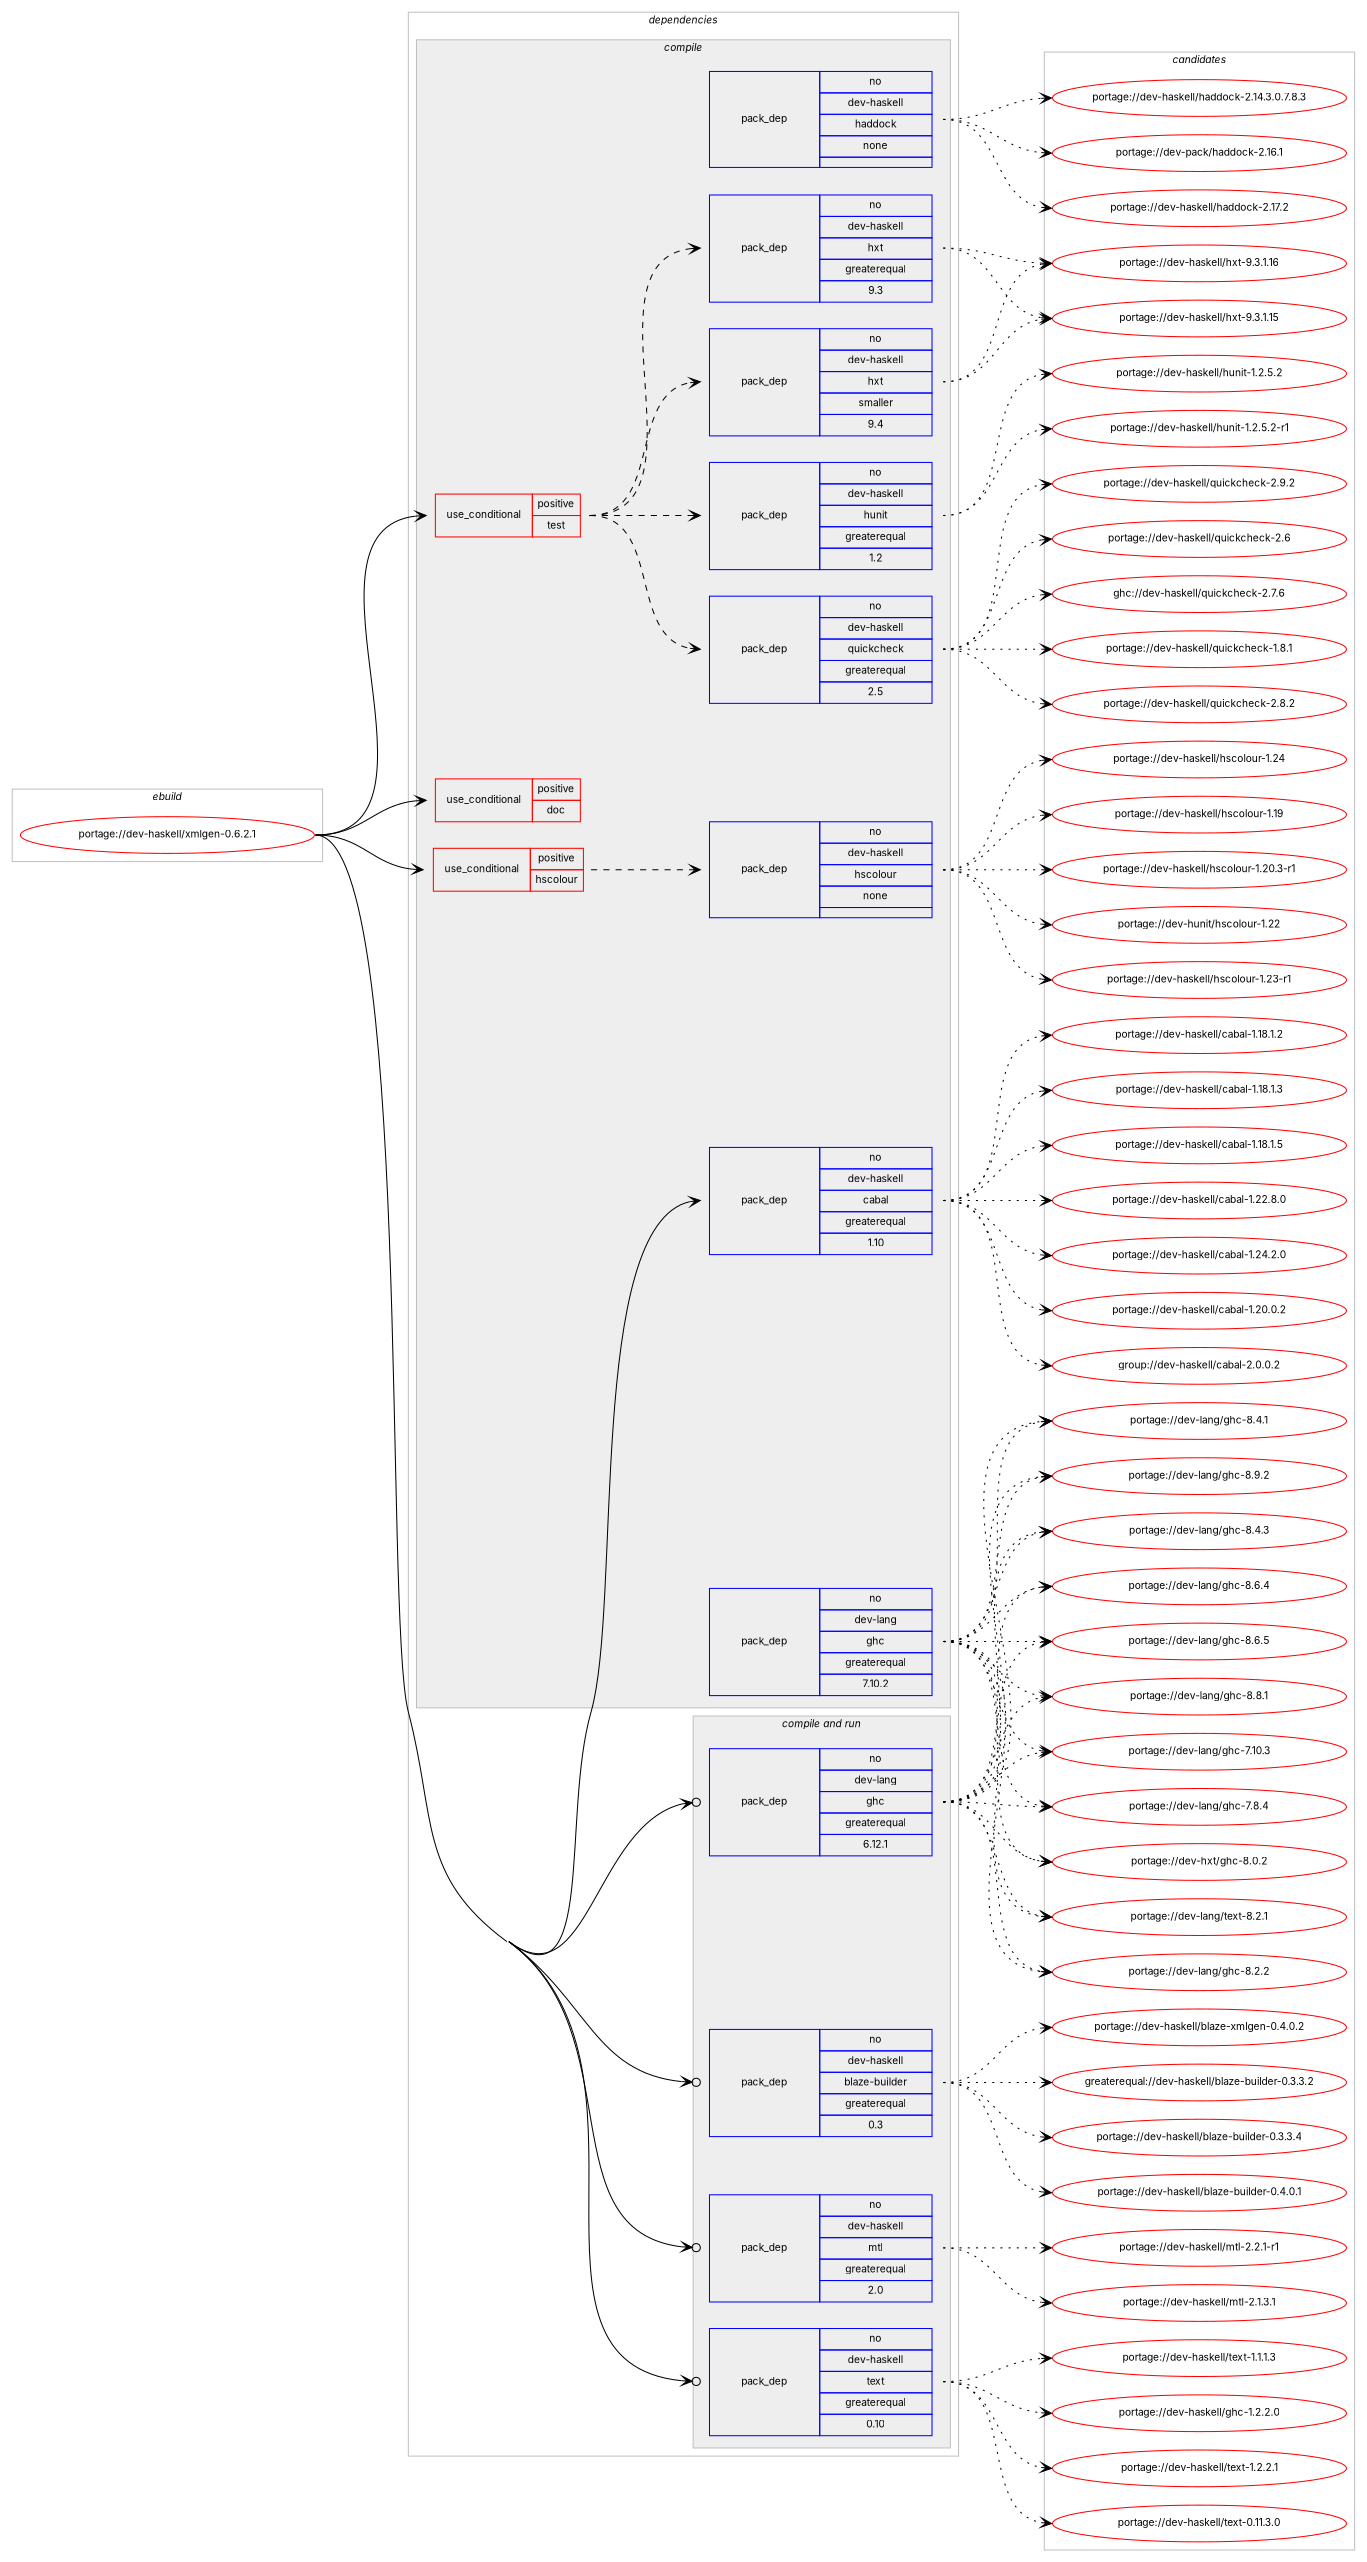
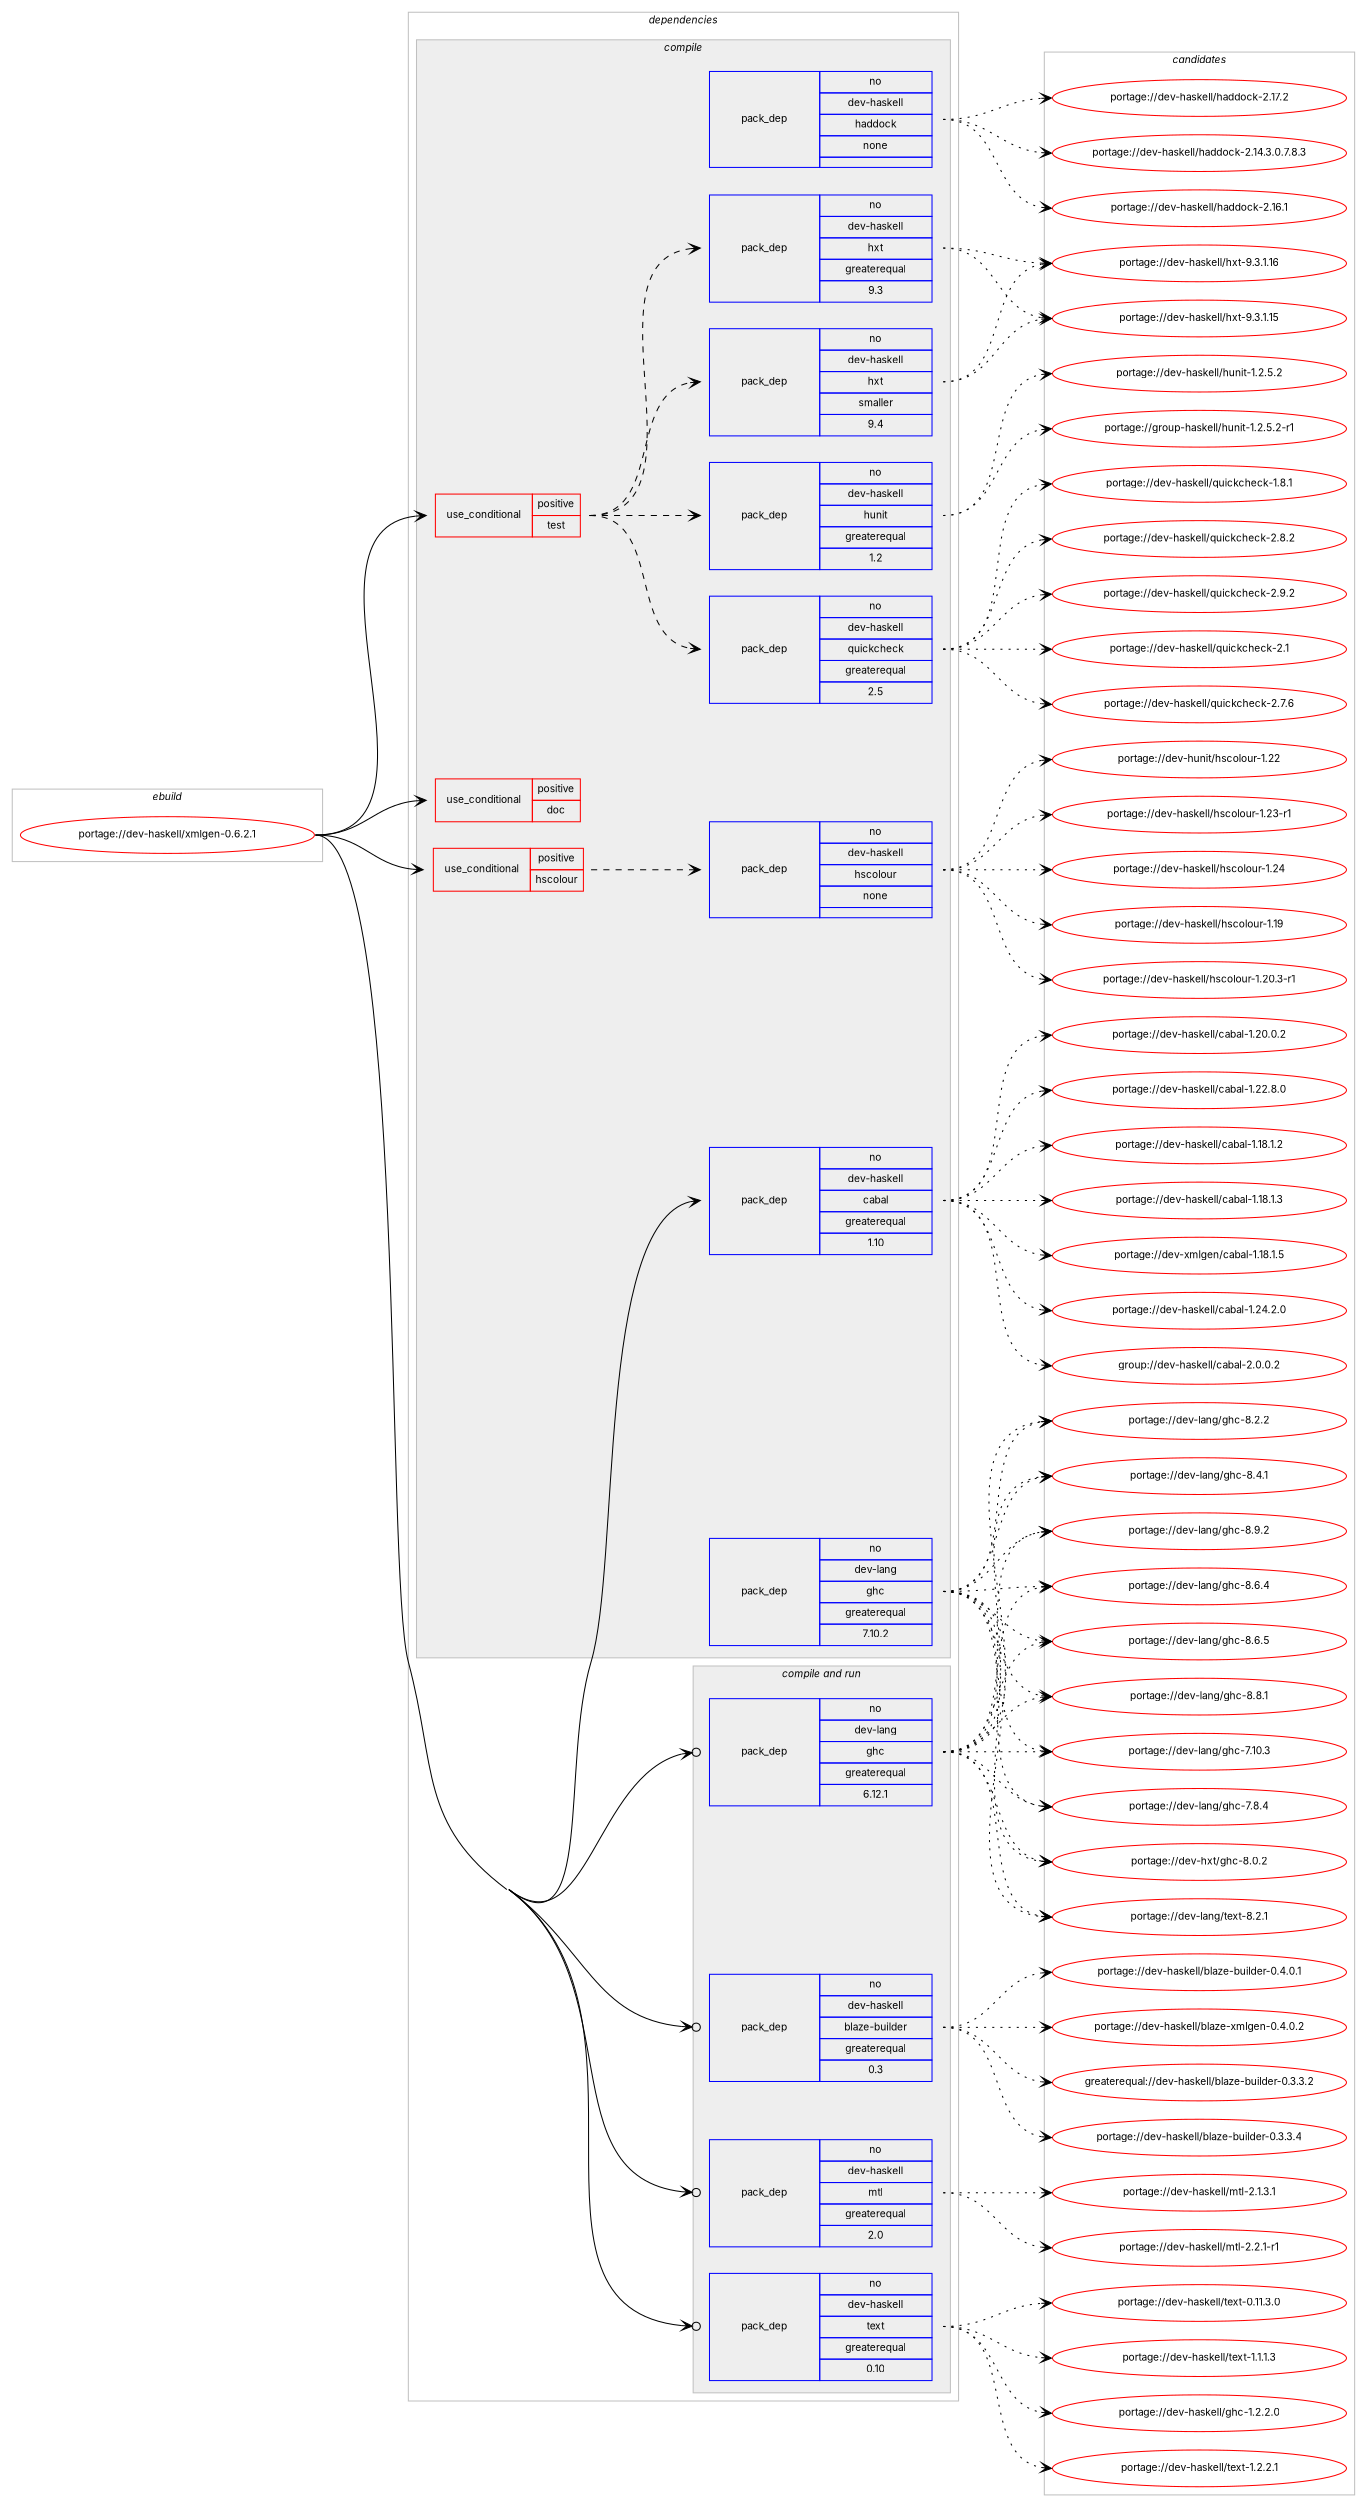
node "portage://dev-pack/haddock-2.16.1": label "portage://dev-pack/haddock-2.16.1" -> "portage://dev-haskell/haddock-2.16.1"
node "portage://dev-haskell/hunit-1.2.5.2-r1": label "portage://dev-haskell/hunit-1.2.5.2-r1" -> "portage://group-haskell/hunit-1.2.5.2-r1"
node "portage://dev-haskell/quickcheck-2.6": label "portage://dev-haskell/quickcheck-2.6" -> "portage://dev-haskell/quickcheck-2.1"
node "ghc://dev-haskell/quickcheck-2.7.6": label "ghc://dev-haskell/quickcheck-2.7.6" -> "portage://dev-haskell/quickcheck-2.7.6"
node "portage://dev-haskell/cabal-1.18.1.5": label "portage://dev-haskell/cabal-1.18.1.5" -> "portage://dev-xmlgen/cabal-1.18.1.5"
node "portage://dev-lang/ghc-8.4.3": removed
